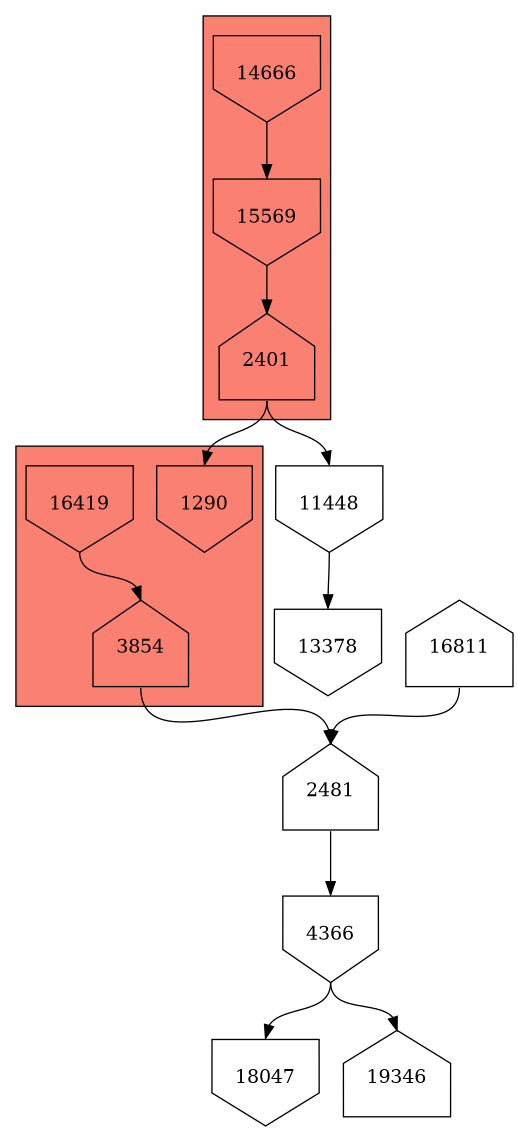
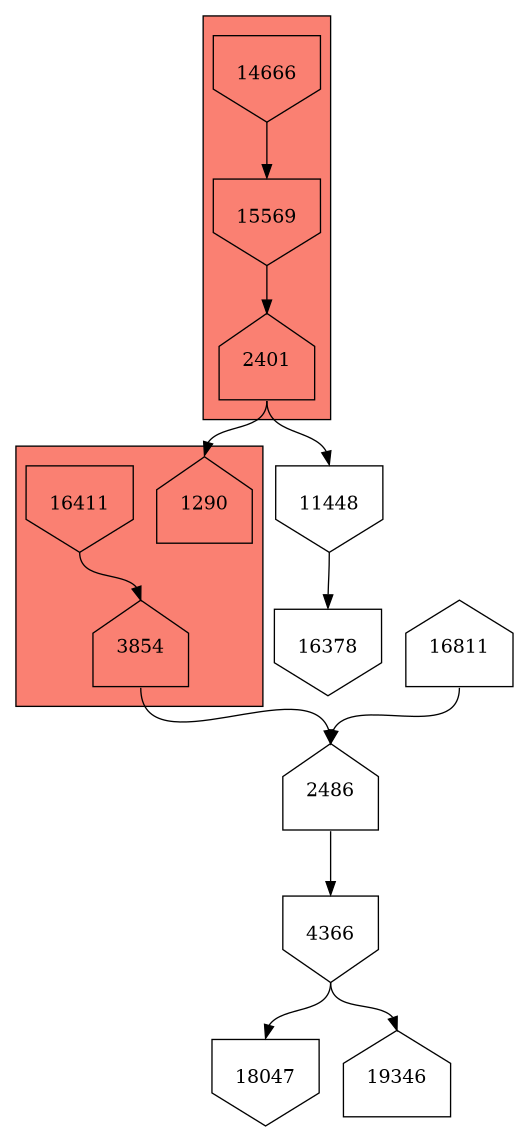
node "16419": label "16419" -> "16411"
node "1290": shape invhouse -> house
node "13378": label "13378" -> "16378"
node "2481": label "2481" -> "2486"
